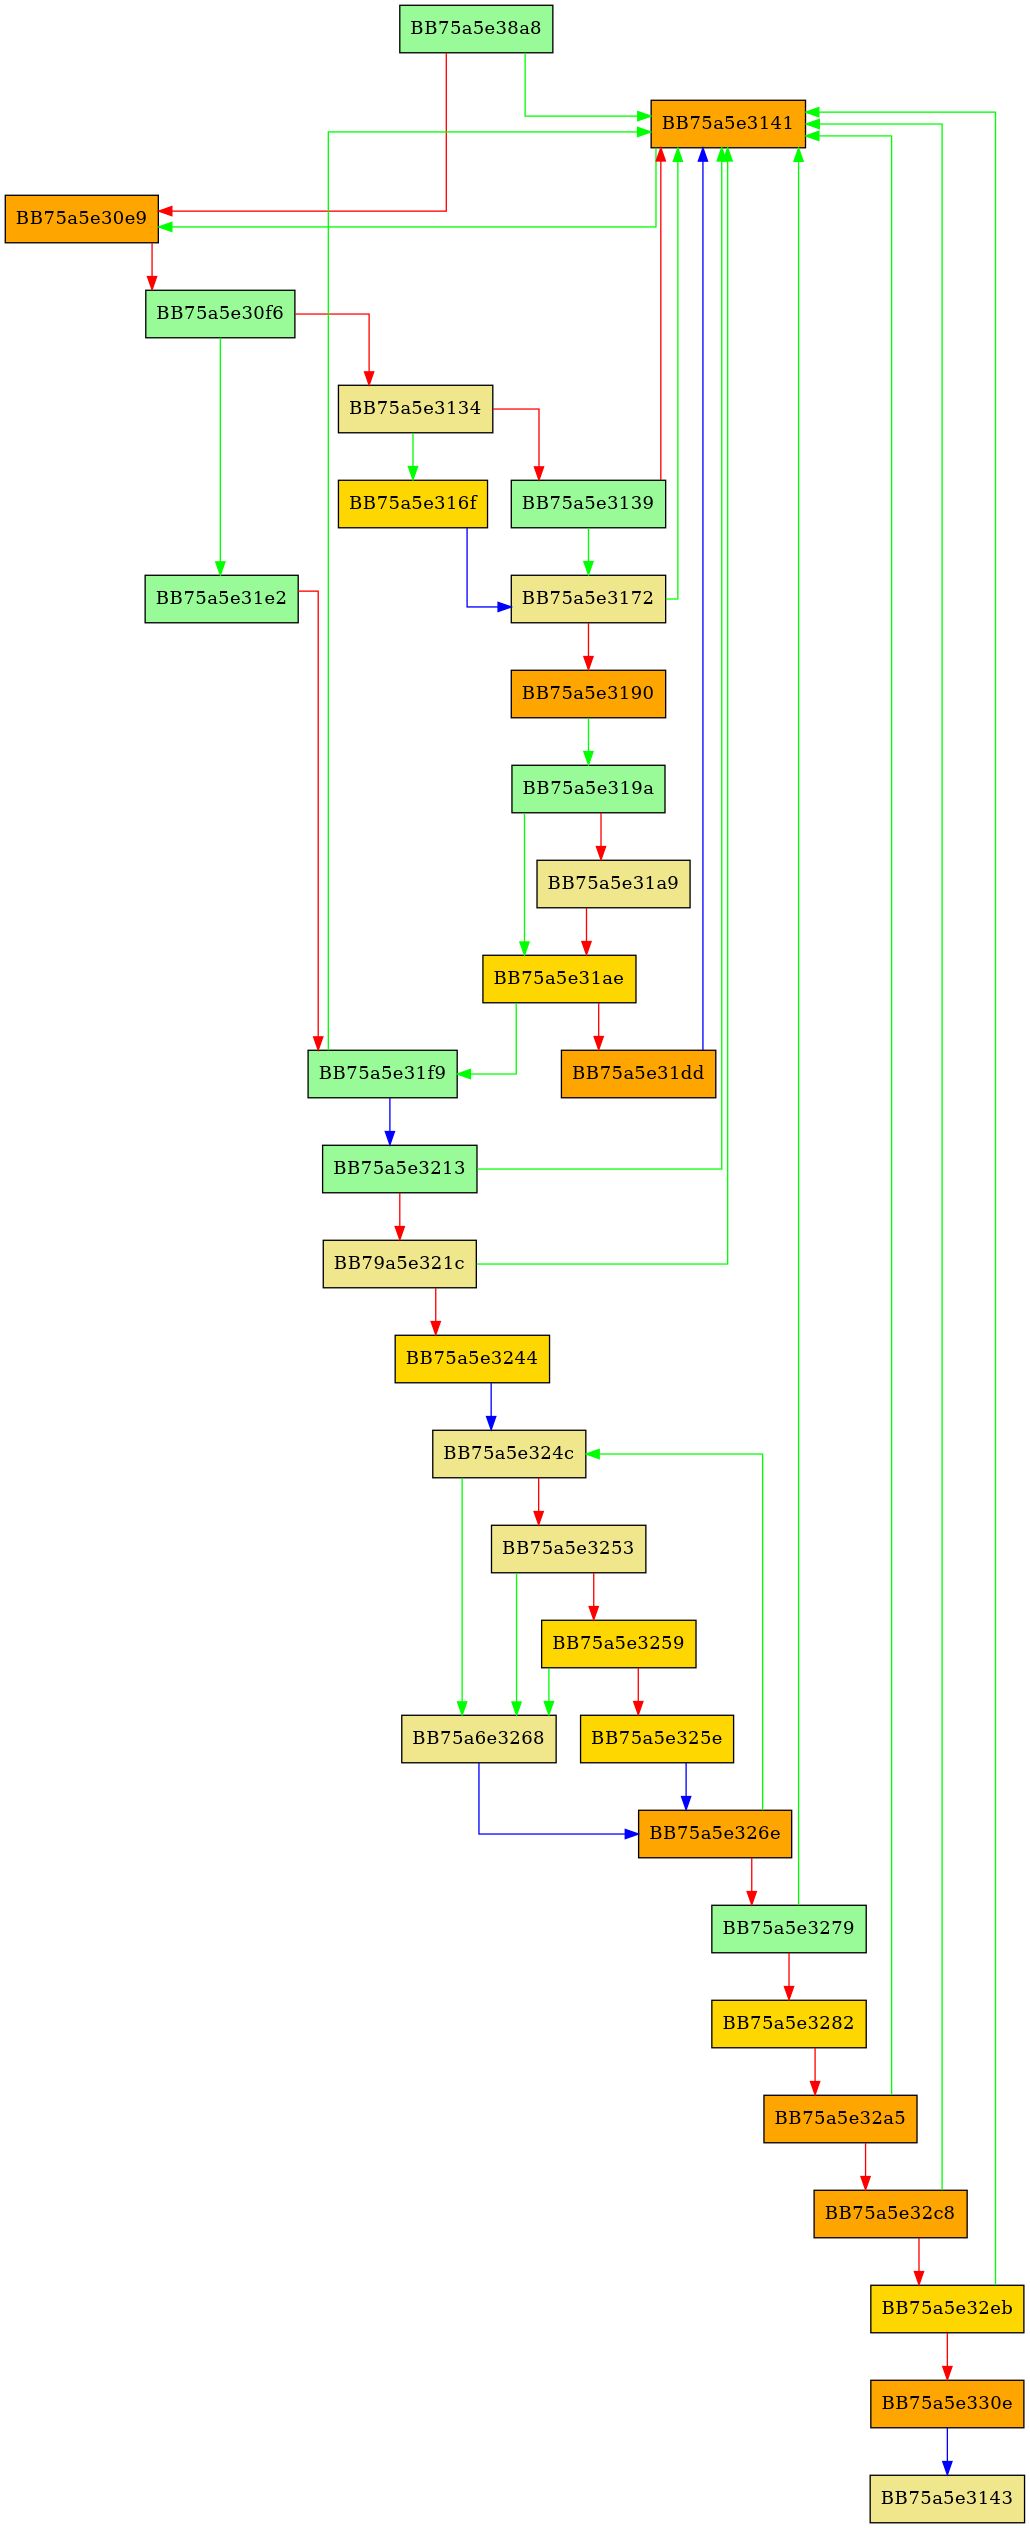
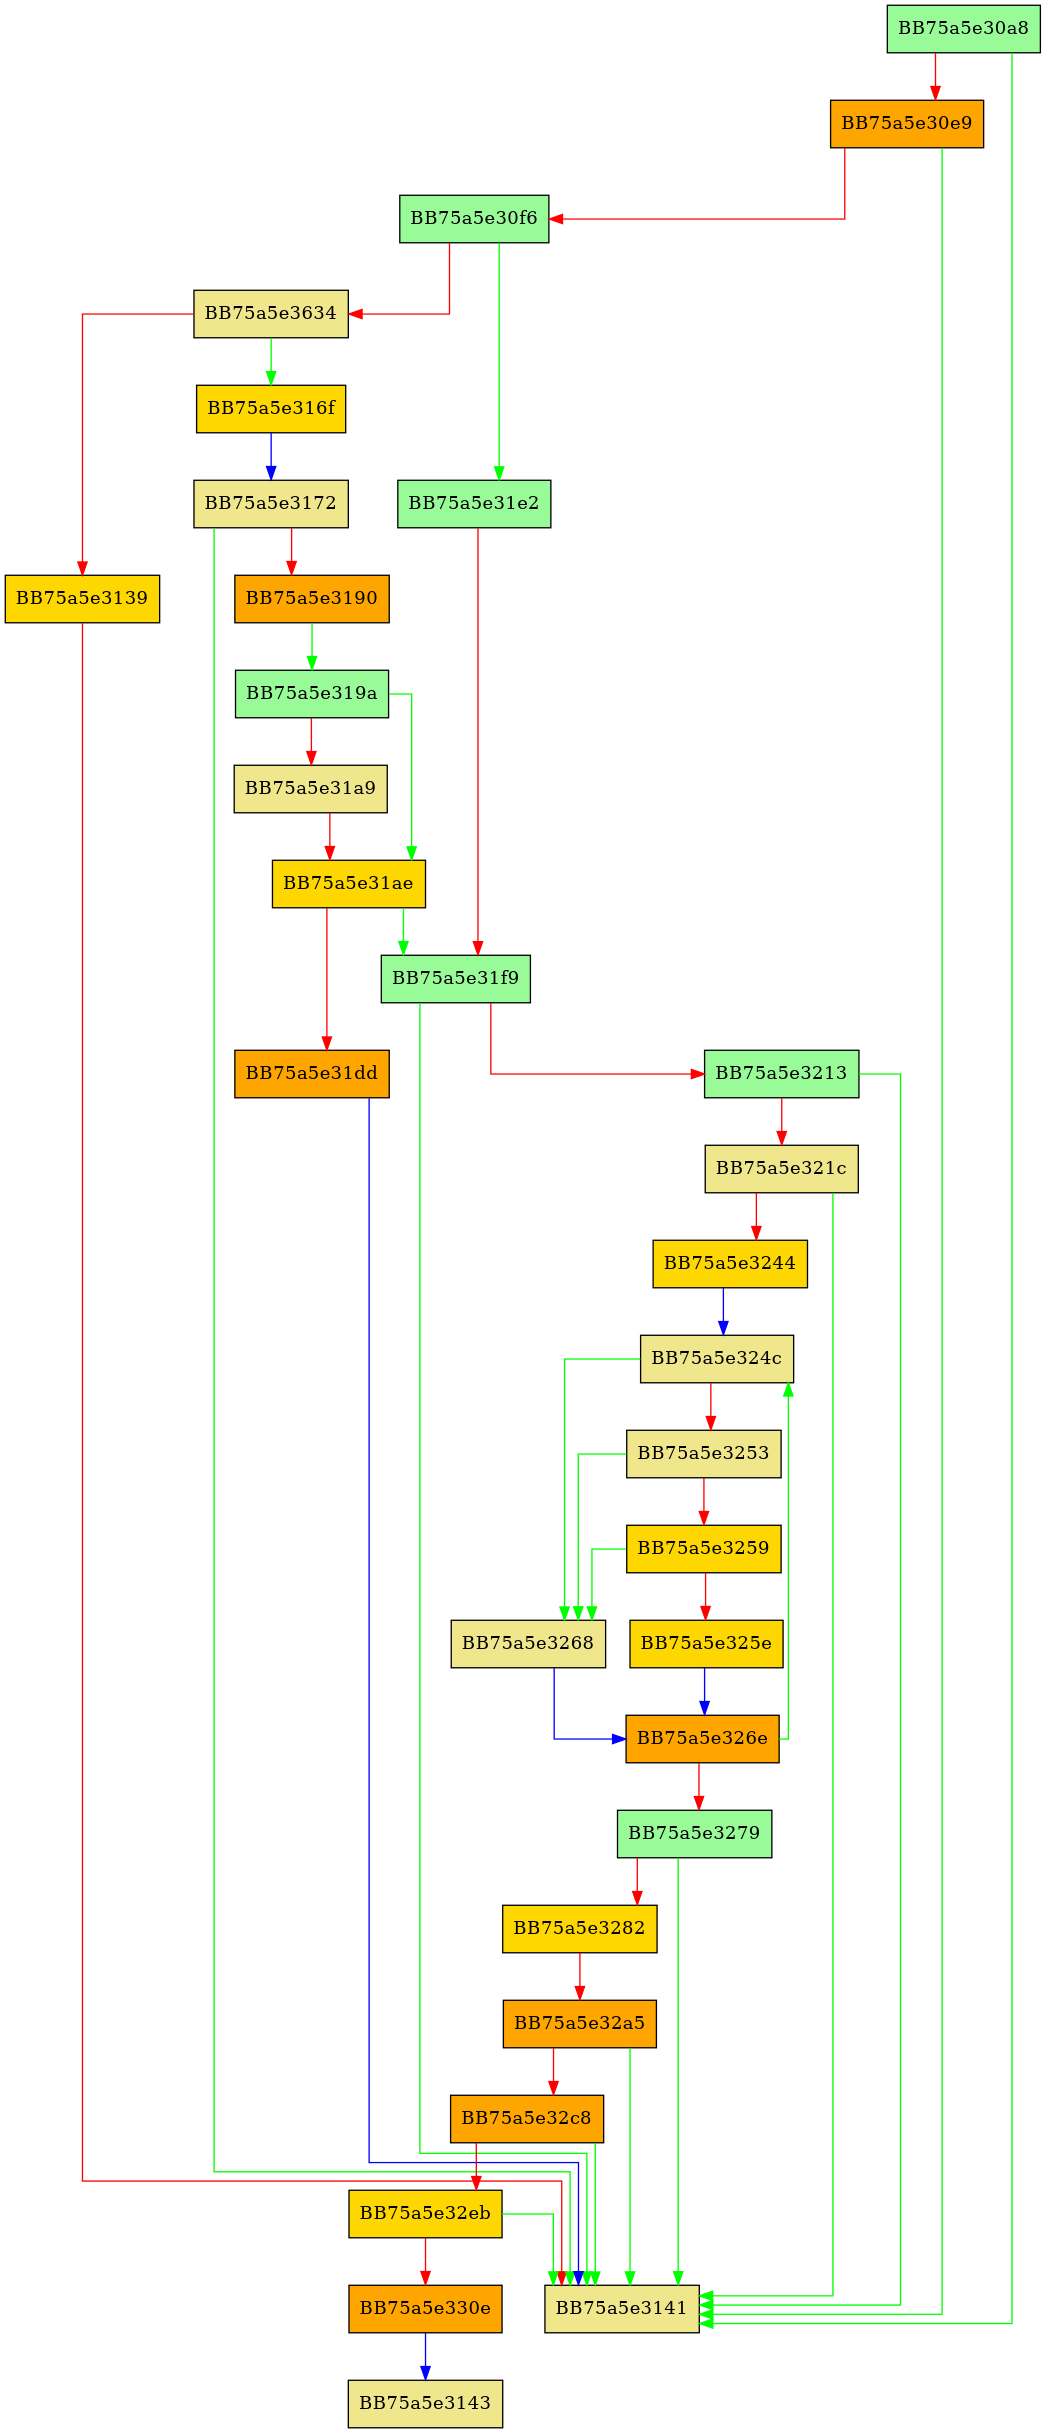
node "BB75a5e38a8": label "BB75a5e38a8" -> "BB75a5e30a8"
node "BB75a5e3141": fillcolor orange -> khaki
edge "BB75a5e3141" -> "BB75a5e30e9": reversed
node "BB75a5e3134": label "BB75a5e3134" -> "BB75a5e3634"
node "BB75a5e3139": fillcolor palegreen -> gold
edge "BB75a5e3139" -> "BB75a5e3172": removed
edge "BB75a5e31f9" -> "BB75a5e3213": color blue -> red
node "BB79a5e321c": label "BB79a5e321c" -> "BB75a5e321c"
node "BB75a6e3268": label "BB75a6e3268" -> "BB75a5e3268"
